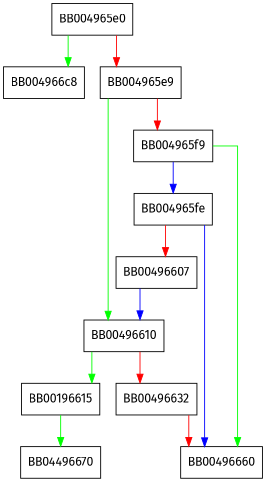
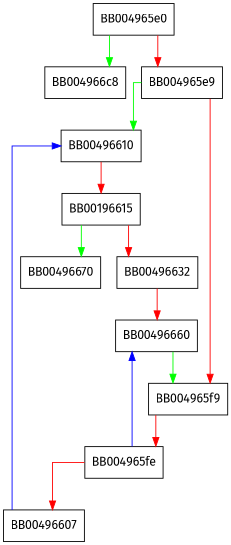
edge "BB004965f9" -> "BB004965fe": color blue -> red
edge "BB004965f9" -> "BB00496660": reversed
edge "BB00496610" -> "BB00196615": color green -> red
edge "BB00496610" -> "BB00496632": now "BB00196615" -> "BB00496632"
node "BB04496670": label "BB04496670" -> "BB00496670"
